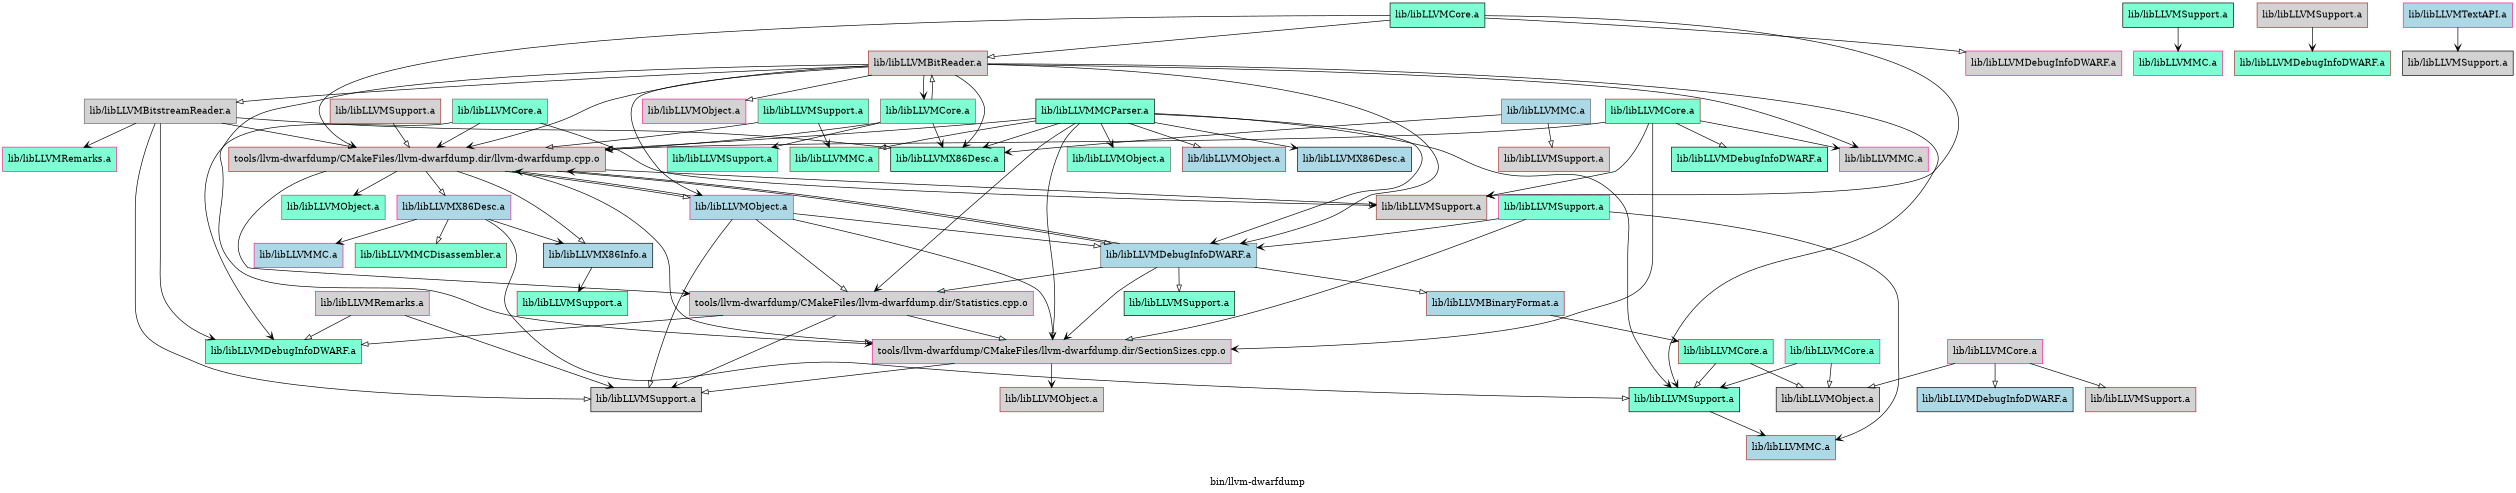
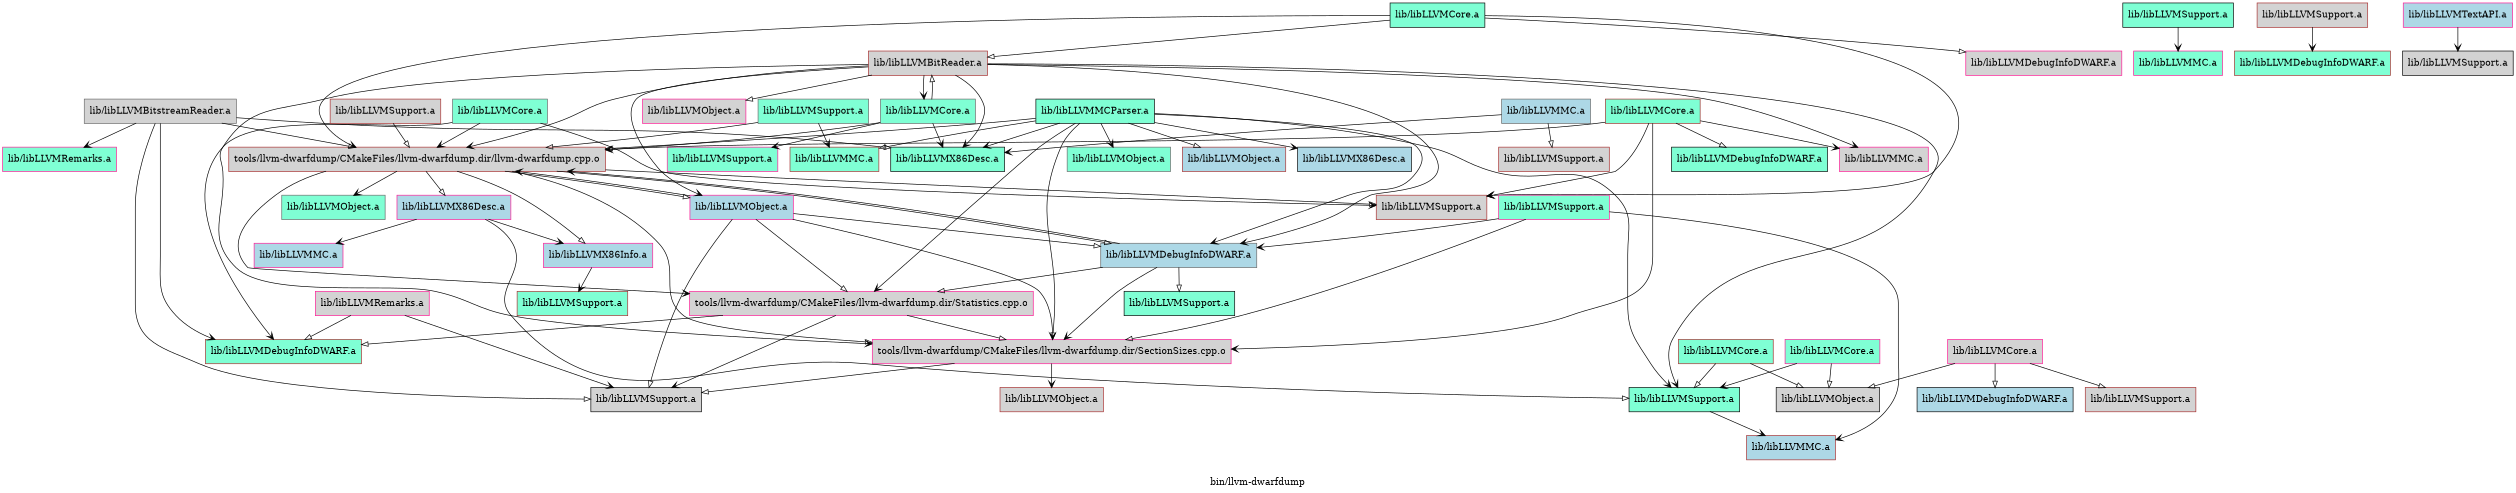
edge "lib/libLLVMBitReader.a" -> "lib/libLLVMBitstreamReader.a": removed
node "lib/libLLVMMCDisassembler.a": removed
node "lib/libLLVMX86Info.a": color black -> deeppink
node "lib/libLLVMBinaryFormat.a": removed
